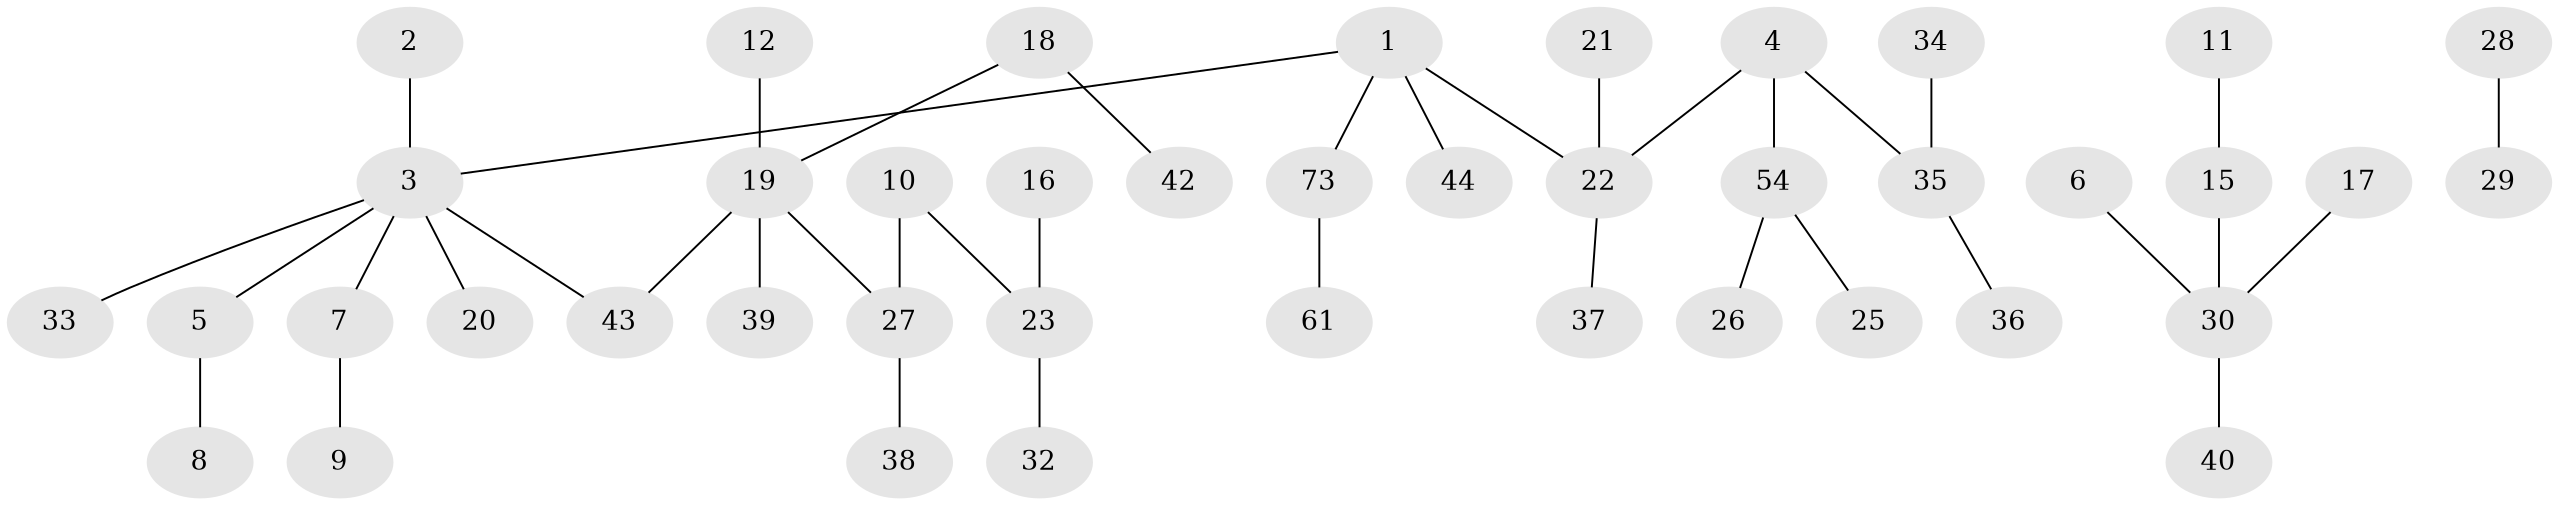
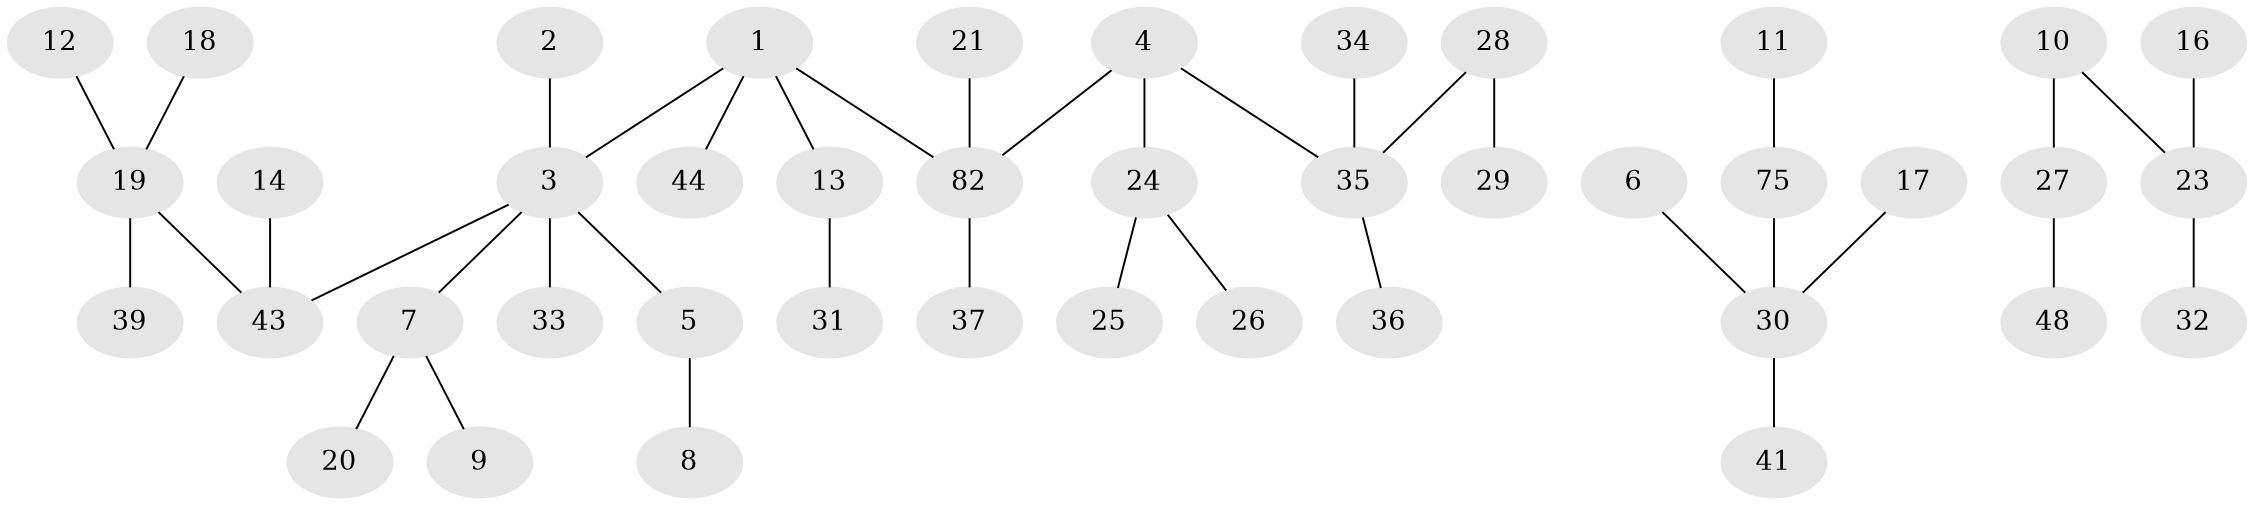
edge "28" -- "35": added
node "14": added
node "42": removed
node "73": label "73" -> "13"
node "22": label "22" -> "82"
node "54": label "54" -> "24"
node "15": label "15" -> "75"
edge "19" -- "27": removed
edge "3" -- "20": now "7" -- "20"
node "61": label "61" -> "31"
node "38": label "38" -> "48"
node "40": label "40" -> "41"
